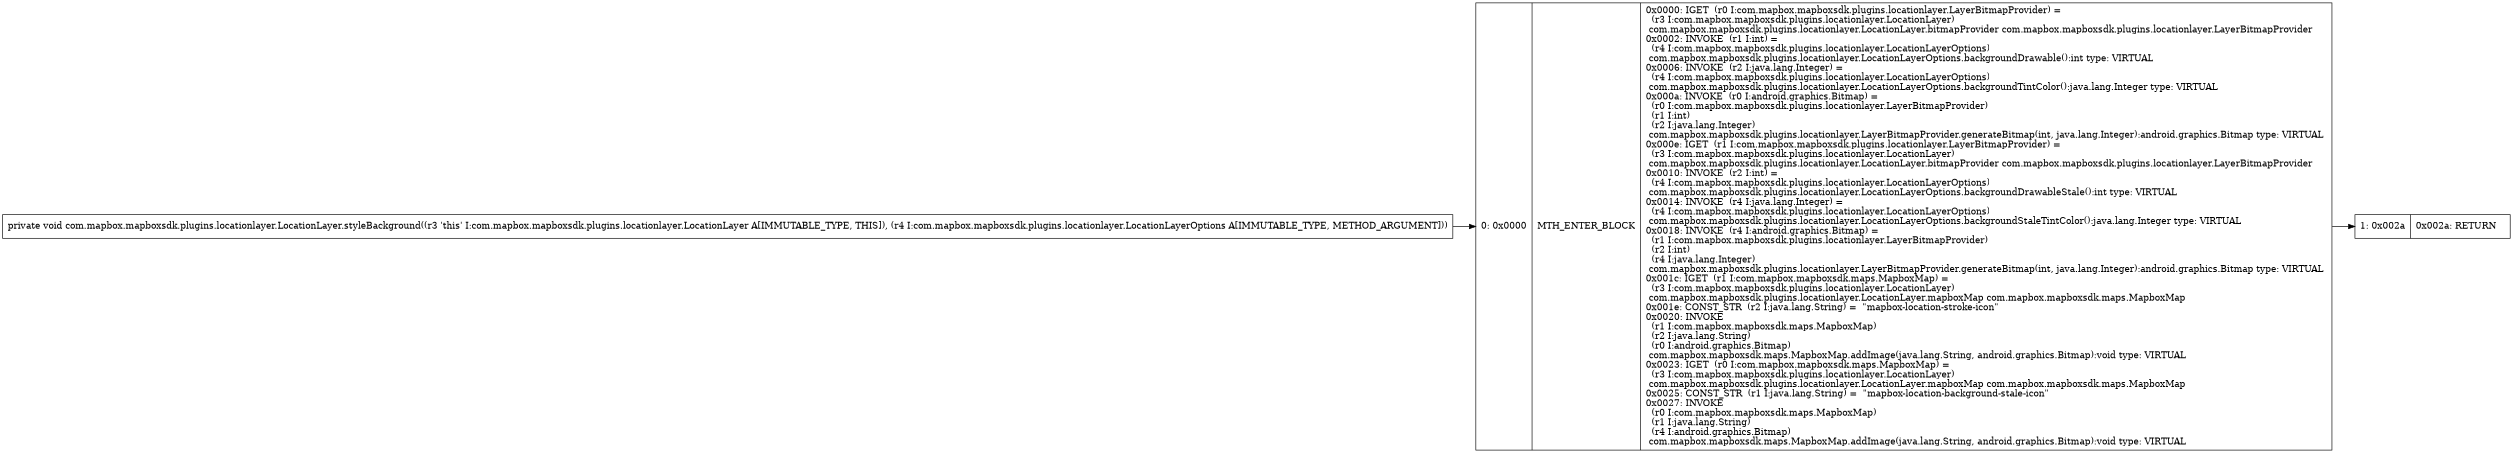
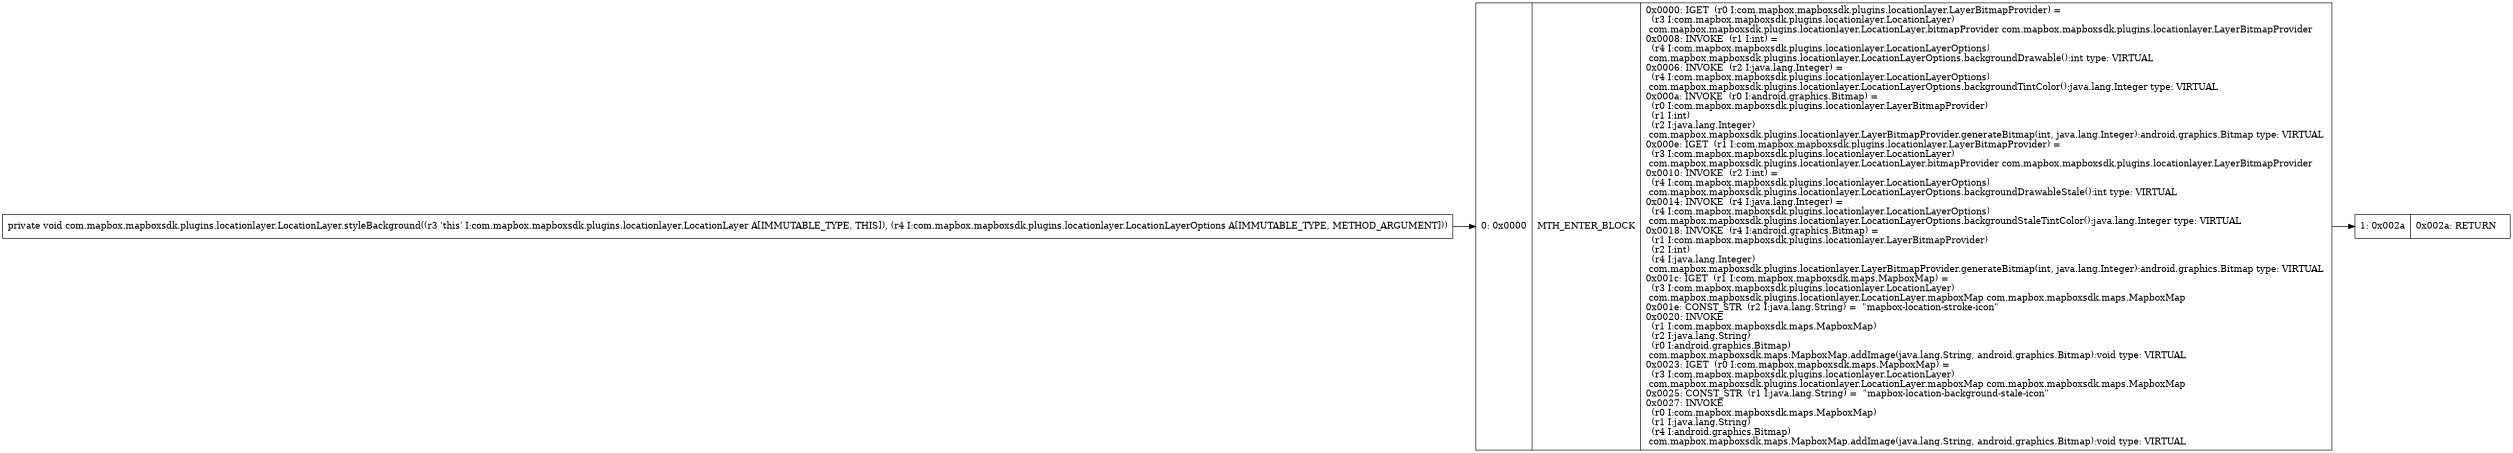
node "0: 0x0000": text "0x0002: INVOKE  (r1 I:int) =" -> "0x0008: INVOKE  (r1 I:int) ="
